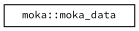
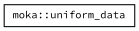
node "moka::moka_data": label "moka::moka_data" -> "moka::uniform_data"
